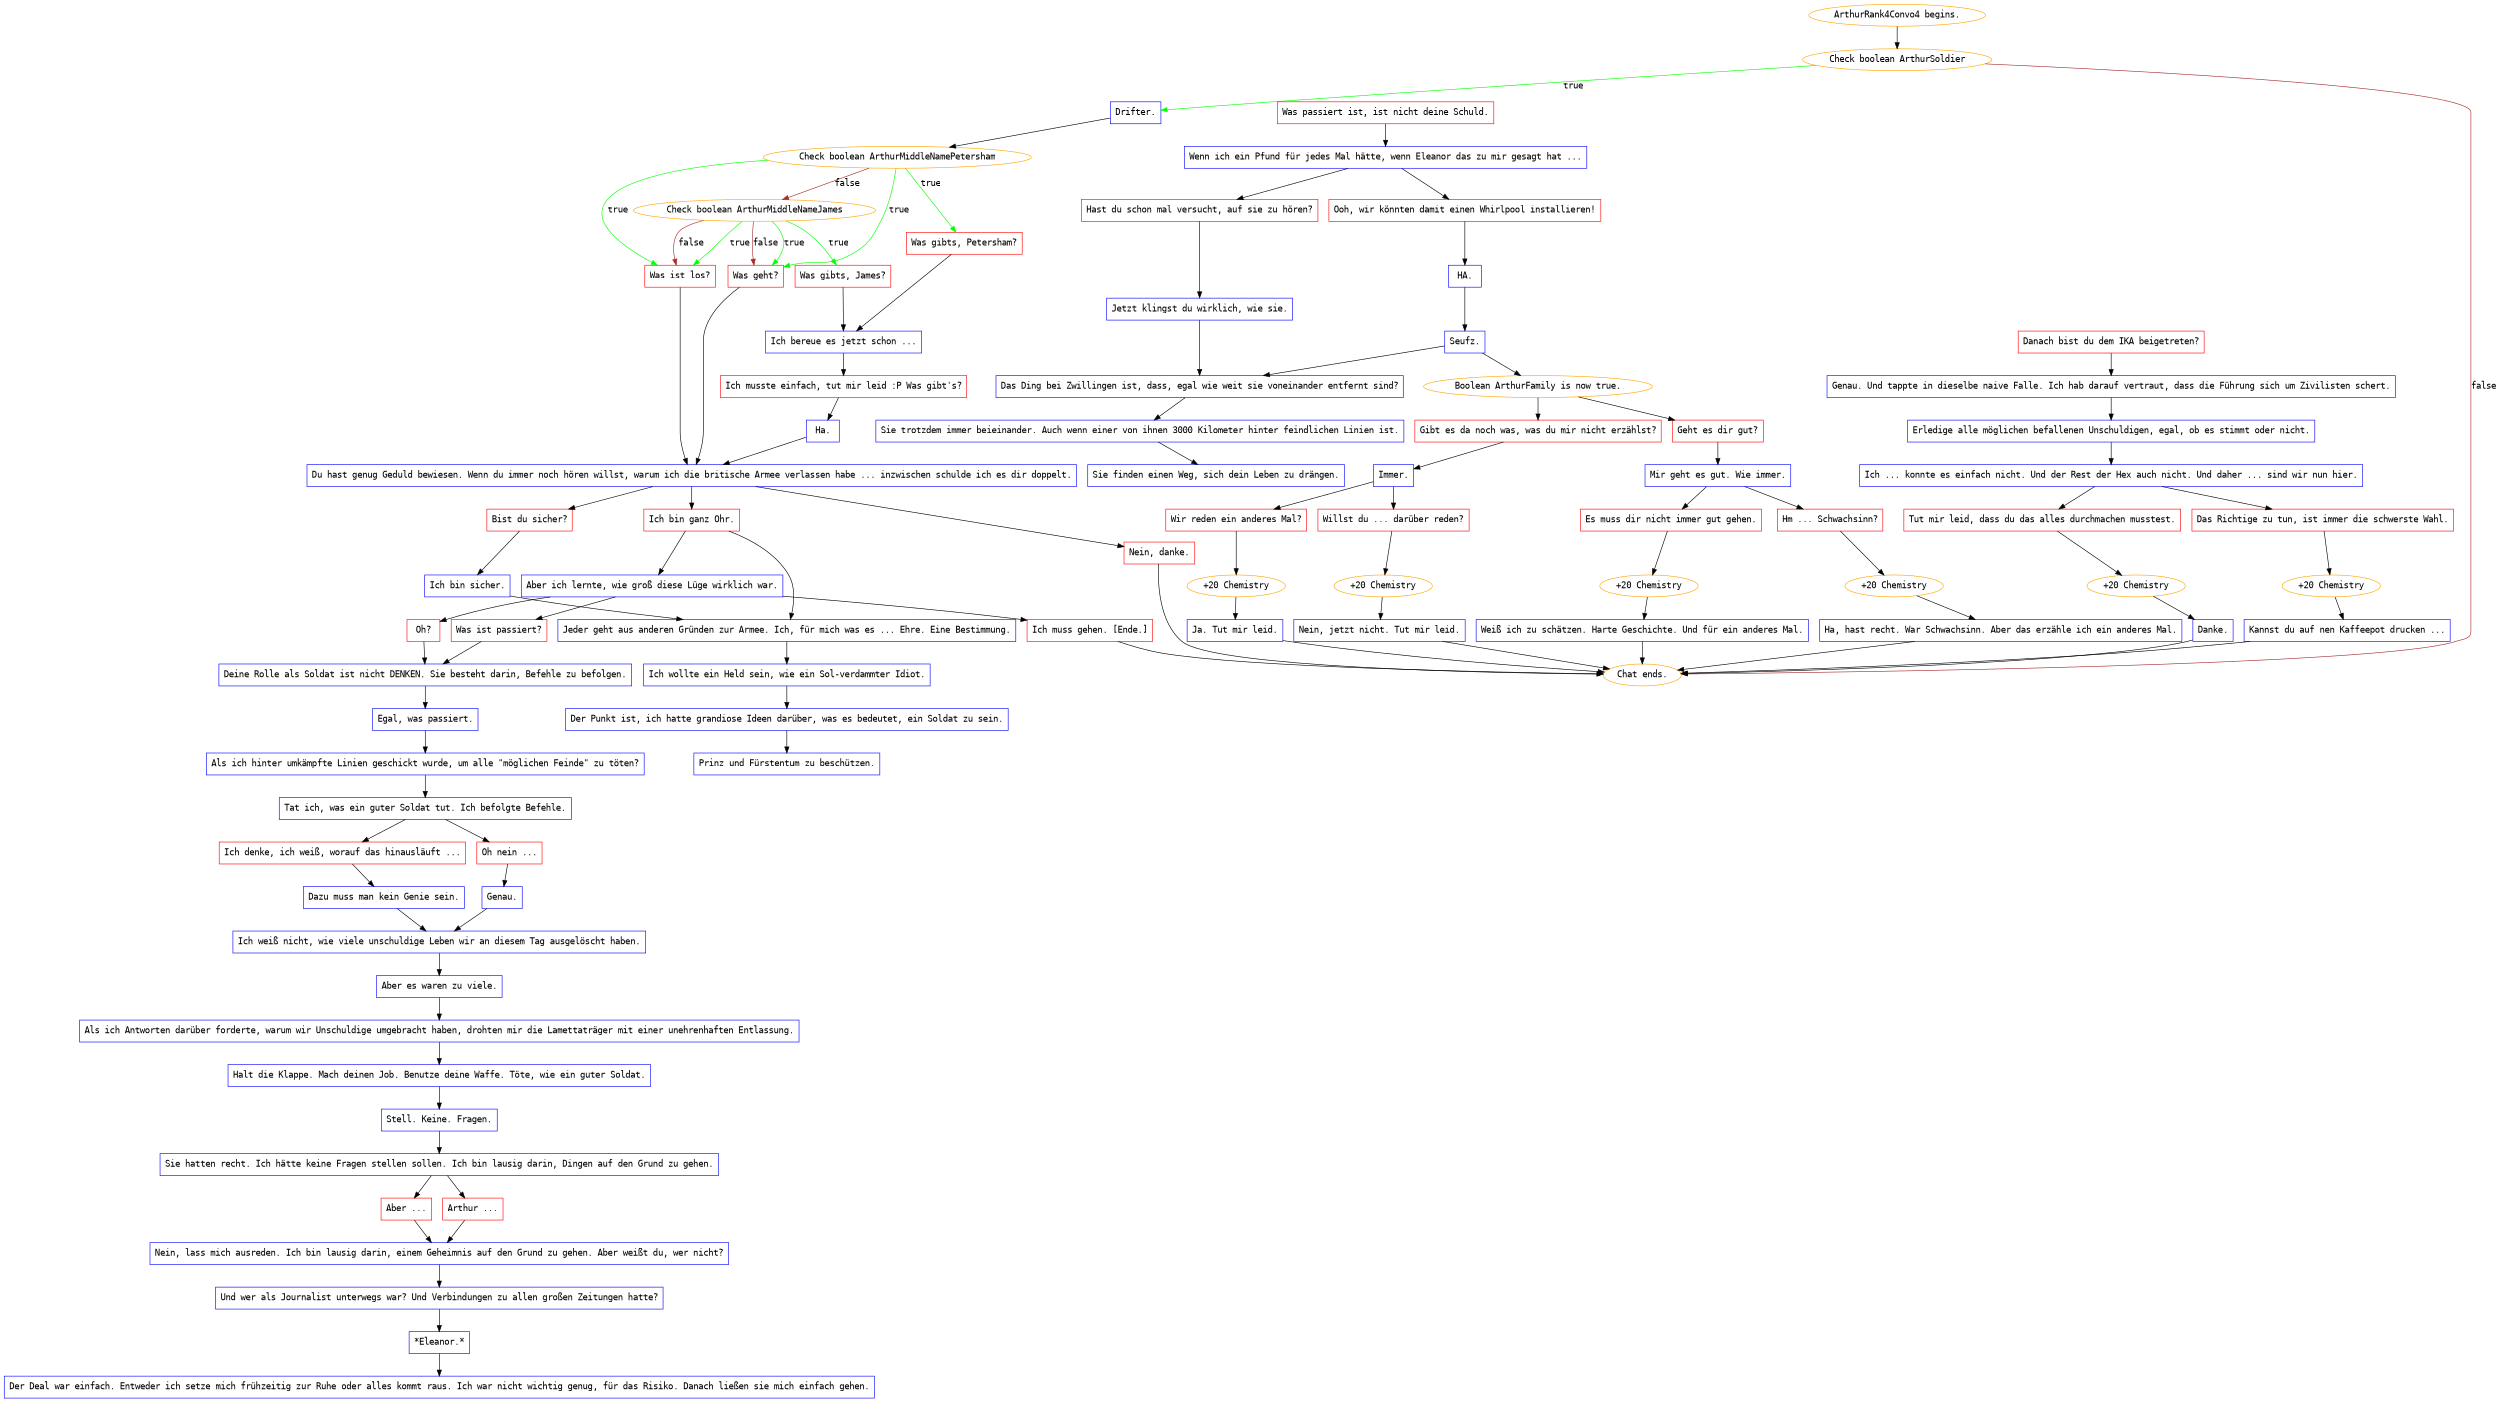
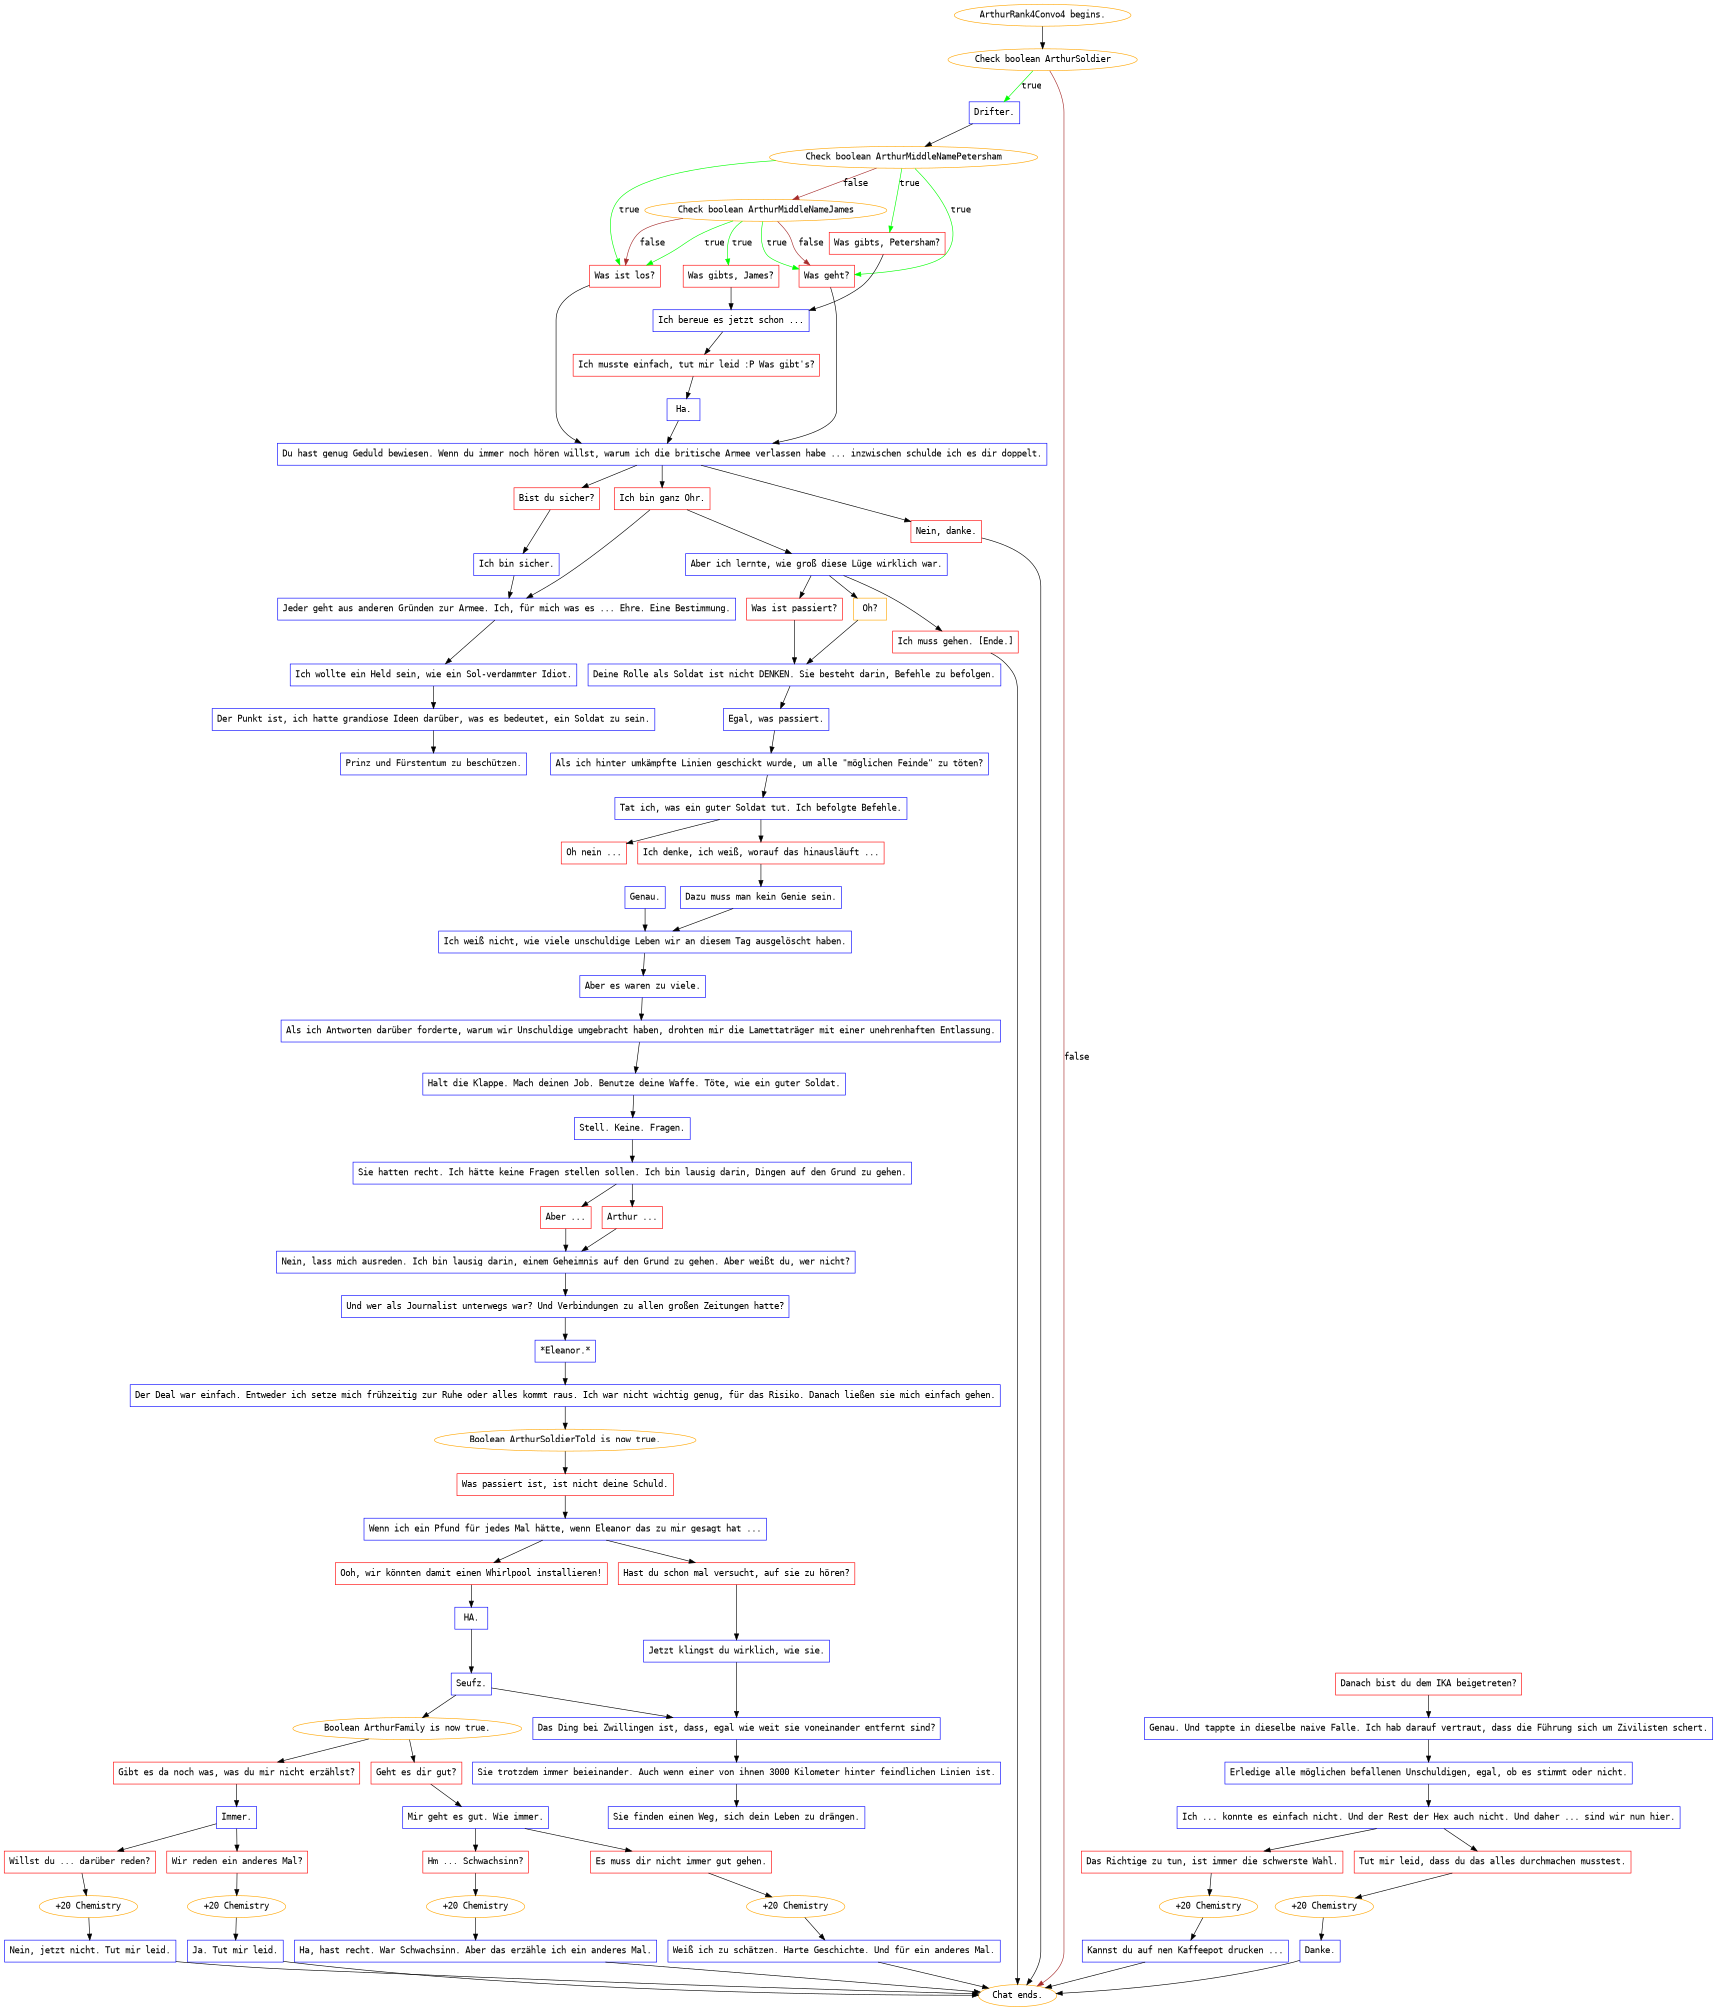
node "Oh?": color red -> orange
edge "Oh nein ..." -> "Genau.": removed
node "Boolean ArthurSoldierTold is now true.": added
